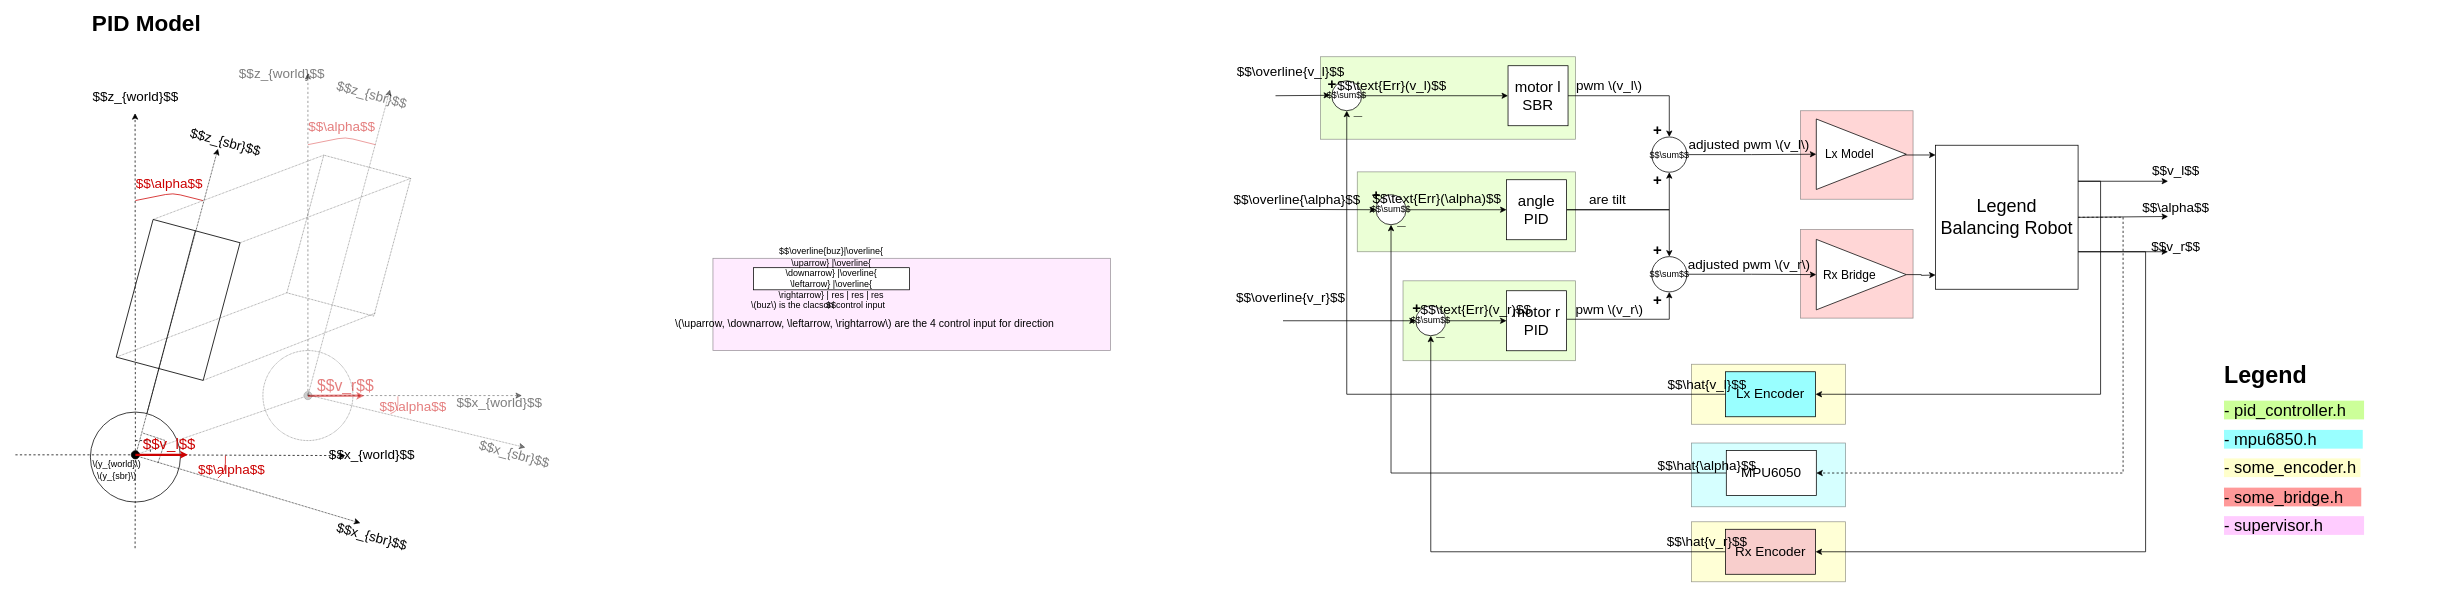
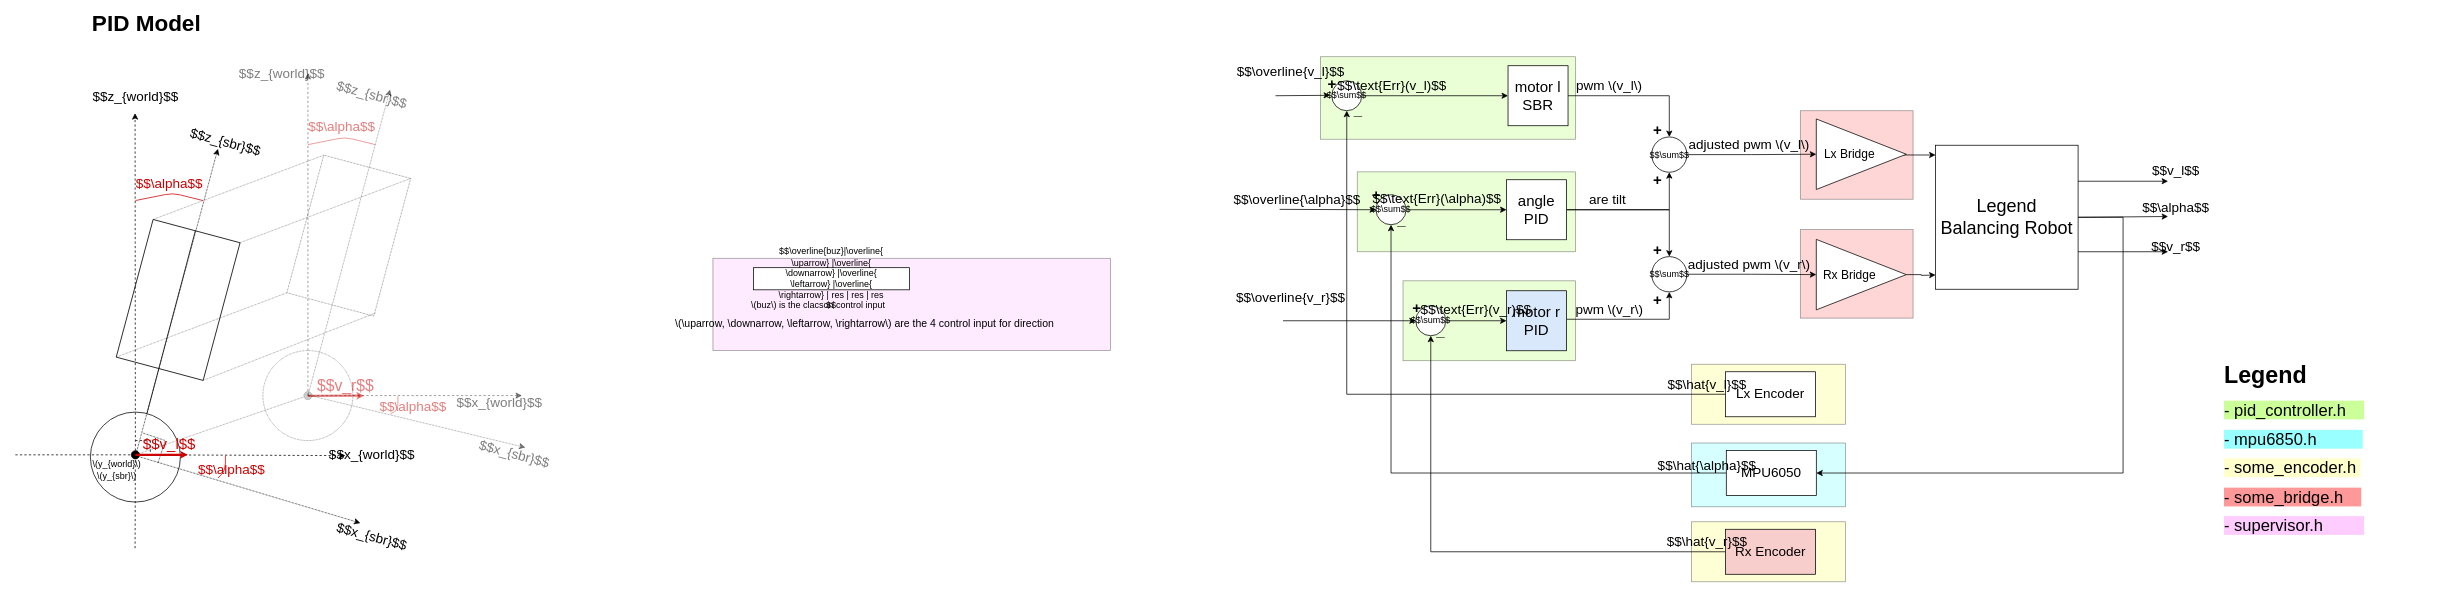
node "Lx Model": label "Lx Model" -> "Lx Bridge"
node "motor r PID": fillcolor #ffffff -> #dae8fc
node "Lx Encoder": fillcolor #99ffff -> #ffffff
edge "Legend Balancing Robot" -> "Lx Encoder": removed
edge "Legend Balancing Robot" -> "MPU6050": style dashed -> solid
edge "Legend Balancing Robot" -> "Rx Encoder": removed
